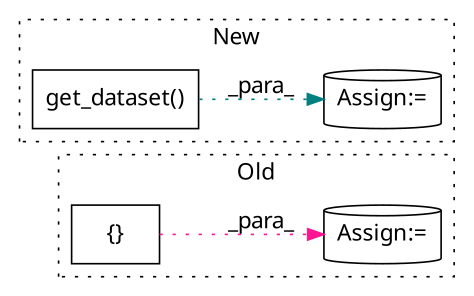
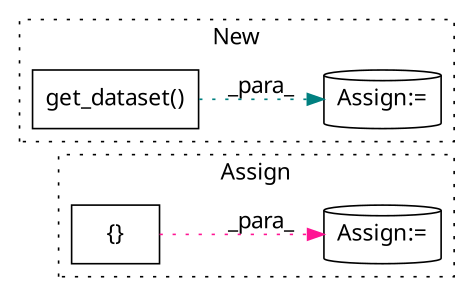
cluster "Old": label "Old" -> "Assign"
